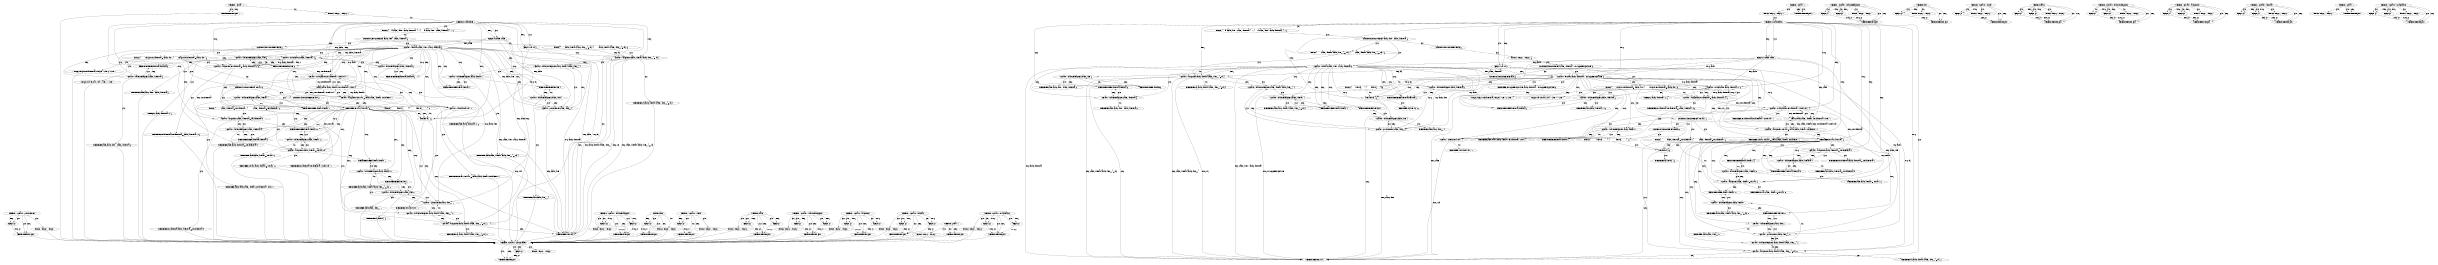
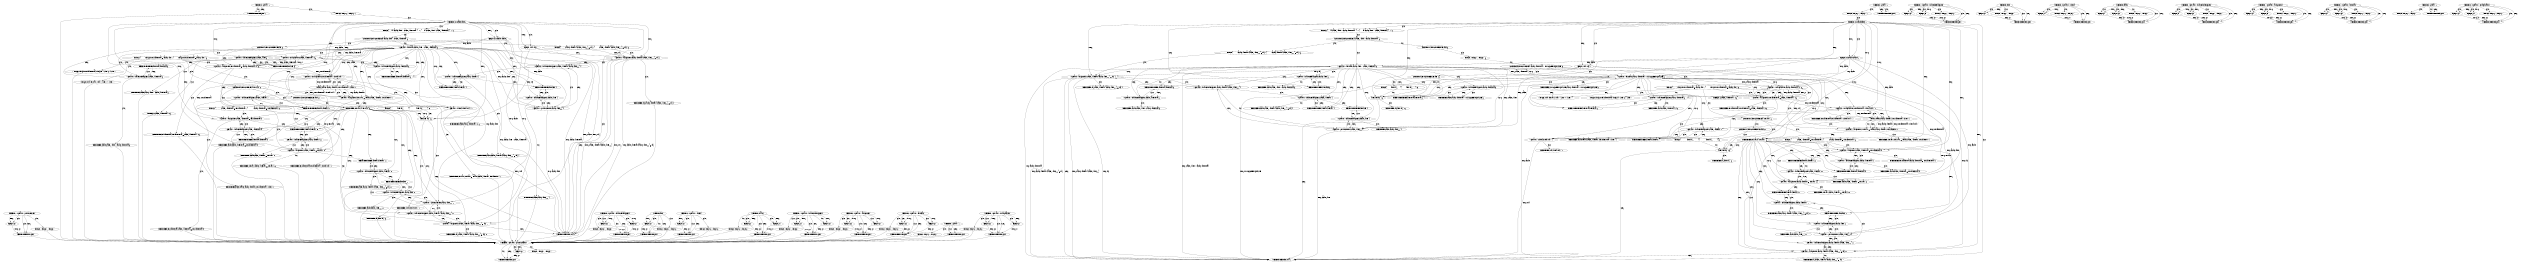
node "(IDENTIFIER,cache,cache->free_total < NW_CACHE_MAX_SIZE)": added
